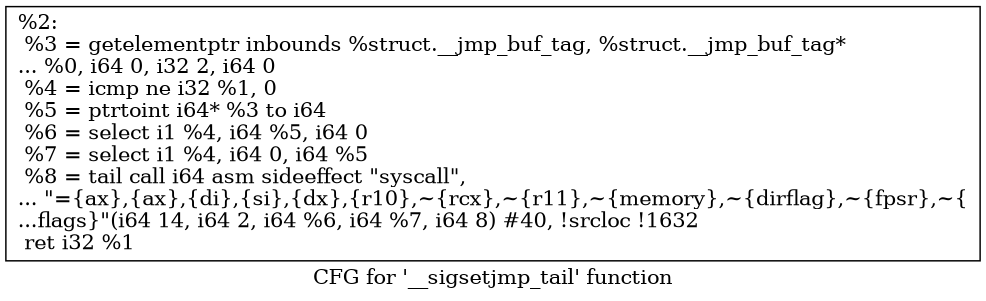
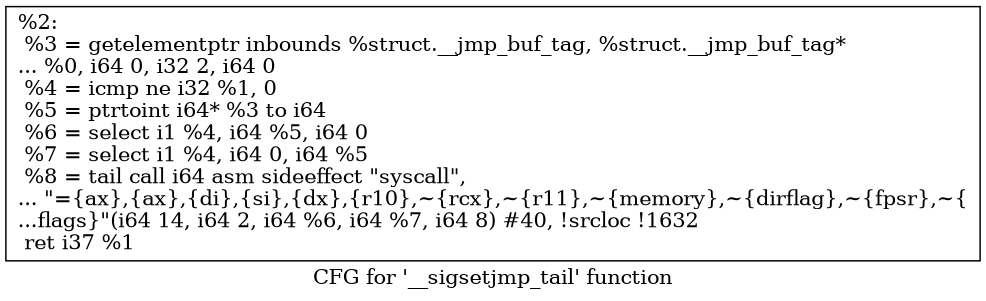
node "%2:": text "ret i32 %1" -> "ret i37 %1"
